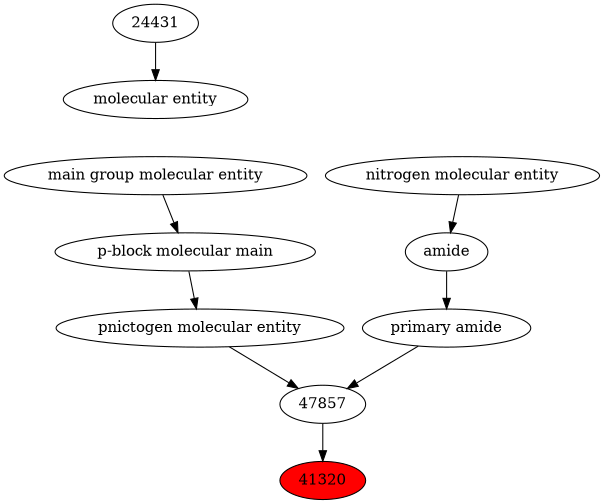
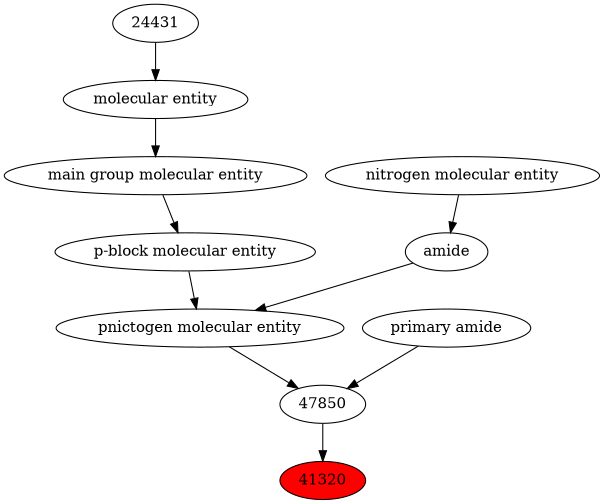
edge "molecular entity" -> "main group molecular entity": added
node "p-block molecular main": label "p-block molecular main" -> "p-block molecular entity"
edge "amide" -> "primary amide": now "amide" -> "pnictogen molecular entity"
node "47857": label "47857" -> "47850"
